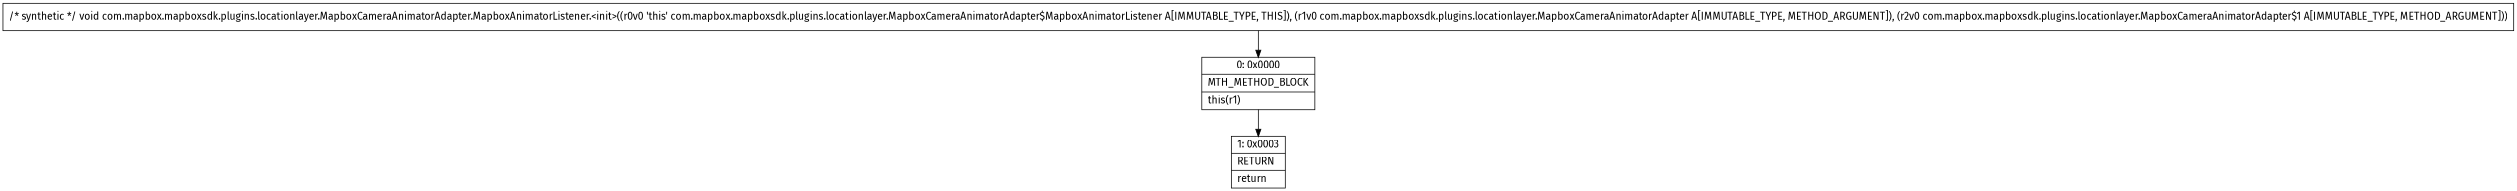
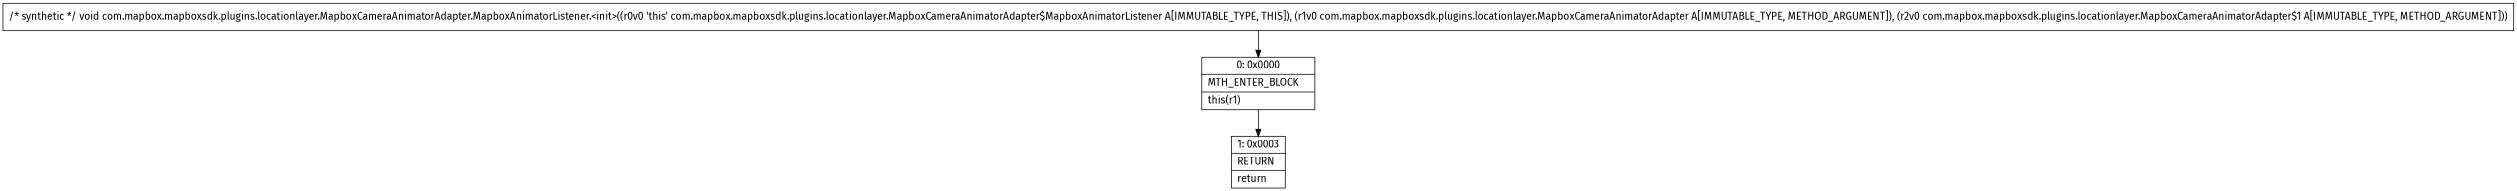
node "0: 0x0000": text "MTH_METHOD_BLOCK" -> "MTH_ENTER_BLOCK"
